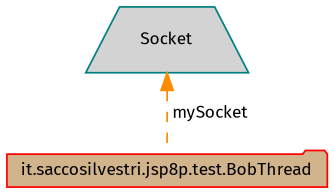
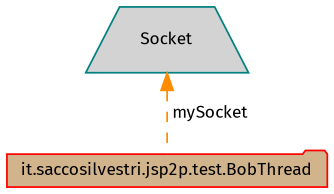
node "it.saccosilvestri.jsp8p.test.BobThread": label "it.saccosilvestri.jsp8p.test.BobThread" -> "it.saccosilvestri.jsp2p.test.BobThread"
